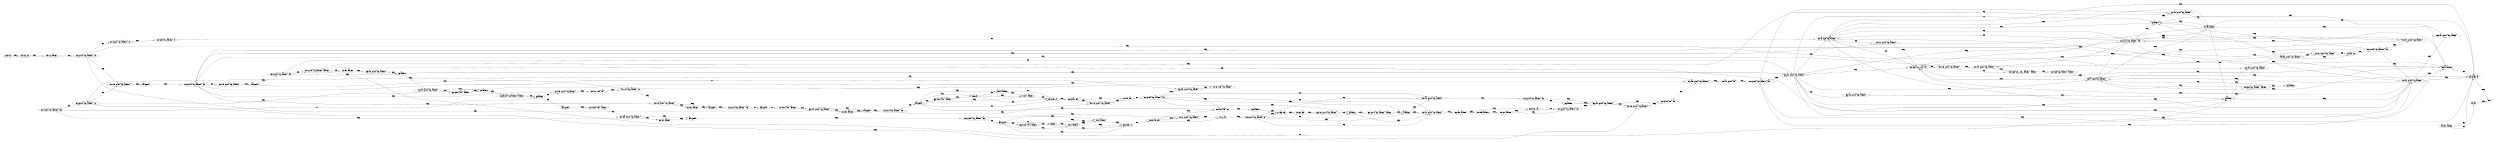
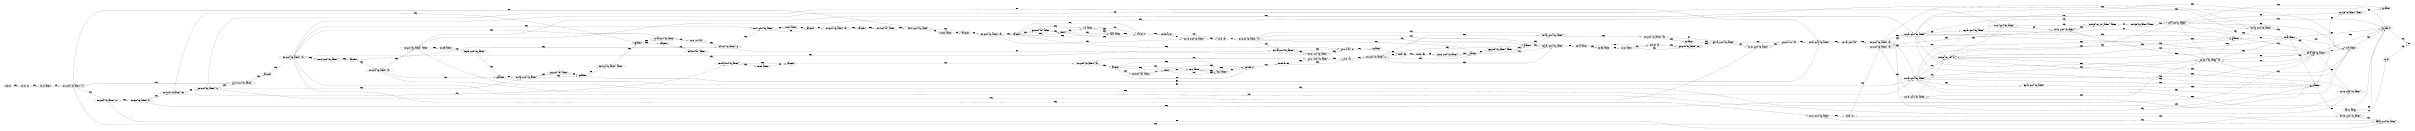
edge "xor dl , address" -> "and dl , address": added, label "DFG"
edge "mov byte [ rbp - address ] , dl" -> "mov dword [ rbp - address ] , ecx": added, label "CFG"
edge "movsxd rax , edx" -> "mov word [ rax ] , cx": now "mov cx , word [ rbp - address ]" -> "mov word [ rax ] , cx"
edge "mov qword [ rbp - address ] , rsi" -> "add rax , qword [ rbp - address ]": added, label "DFG"
